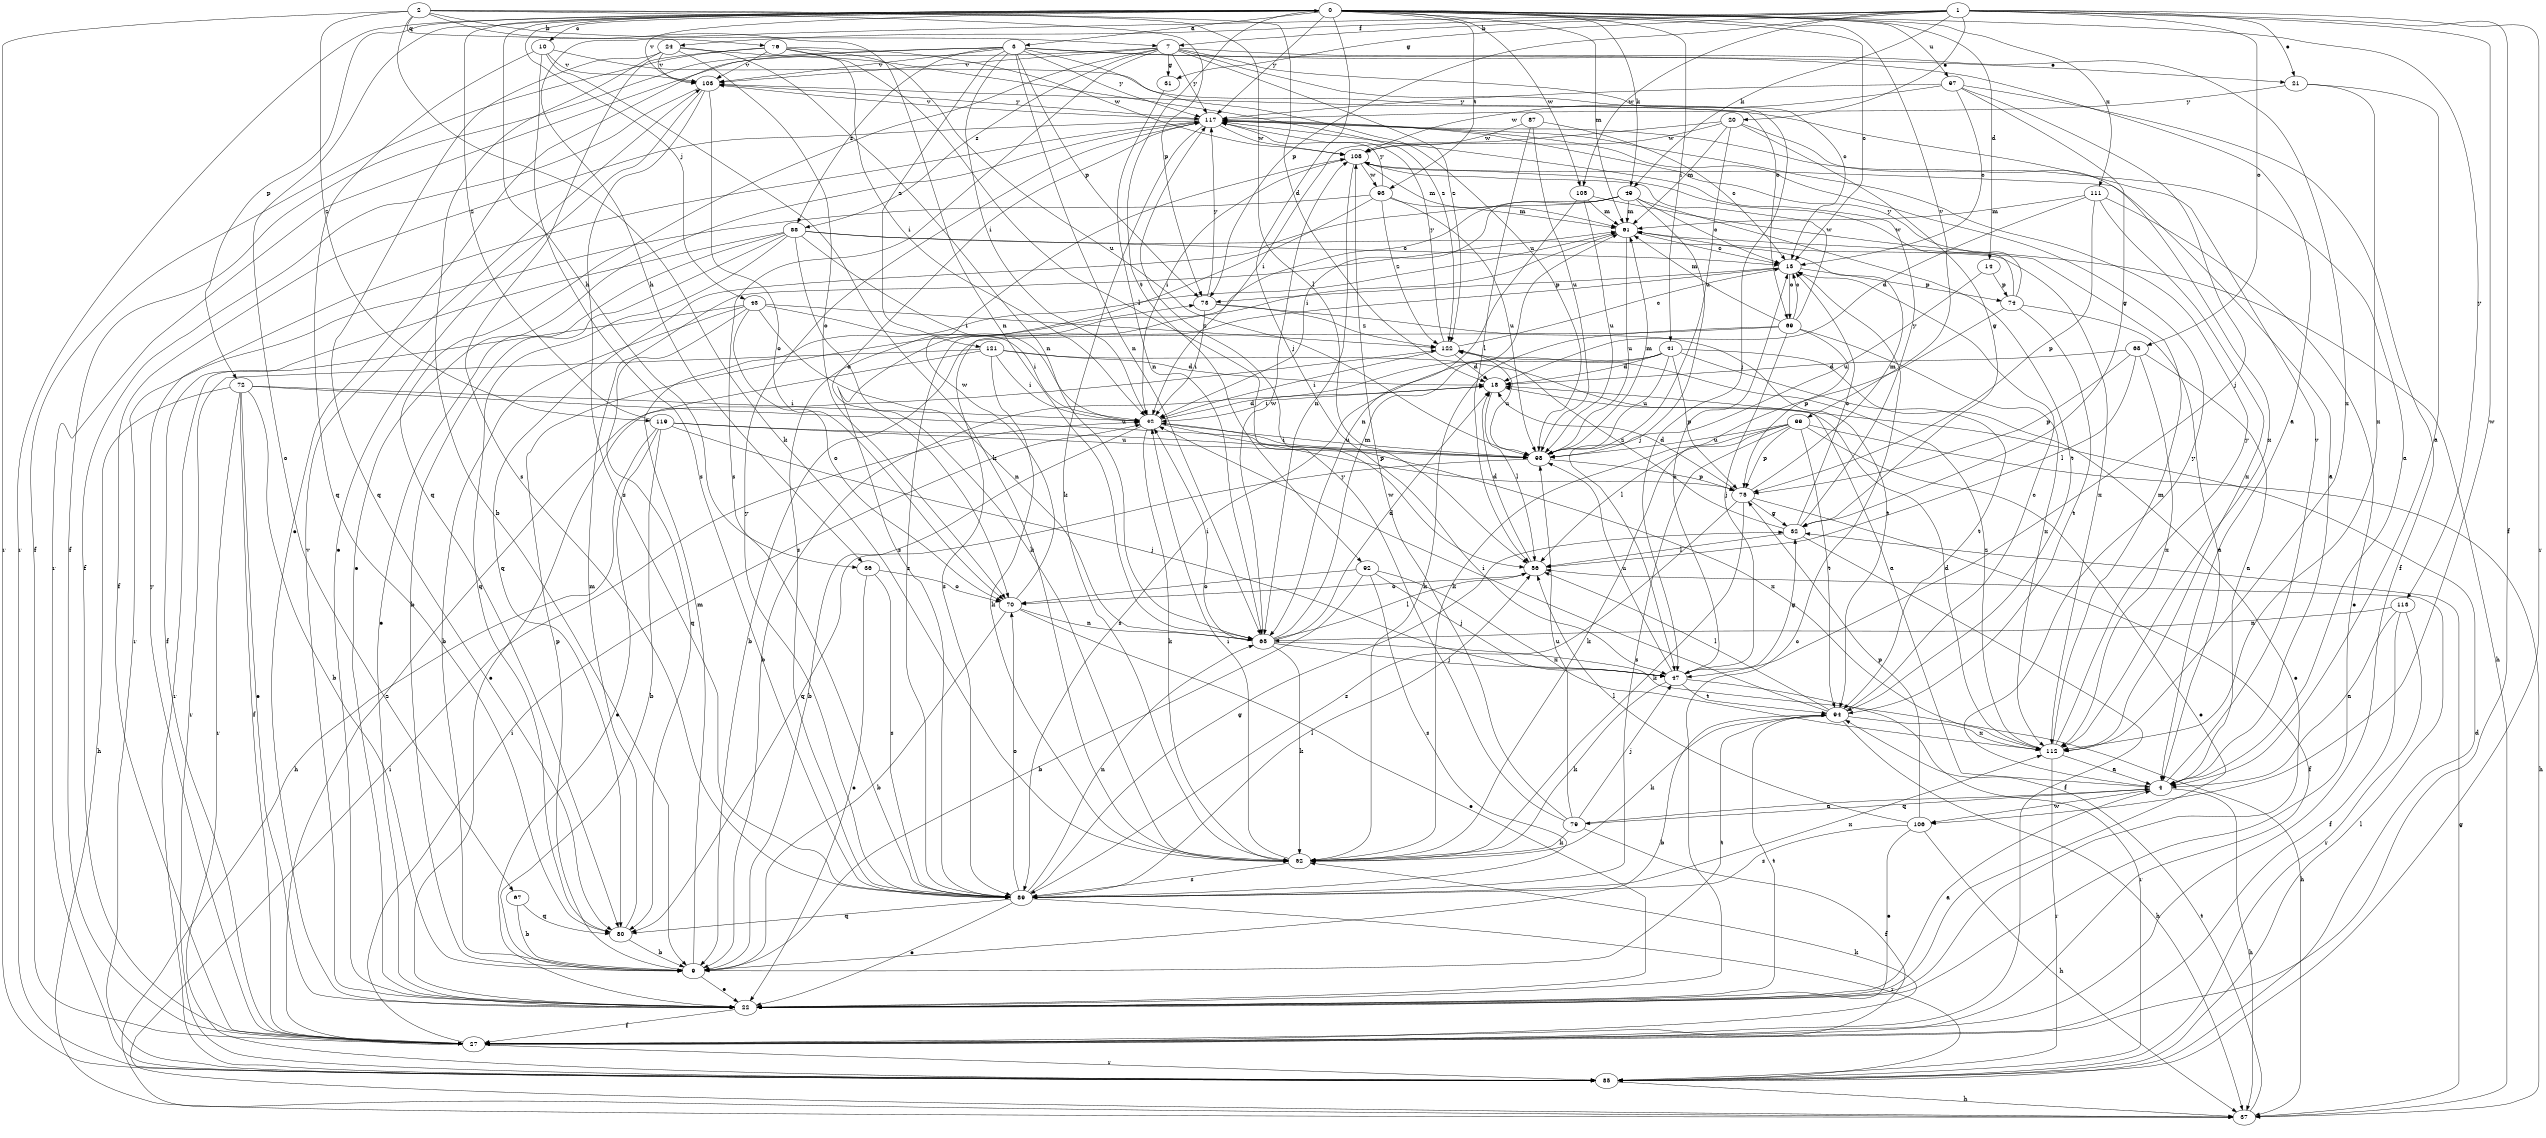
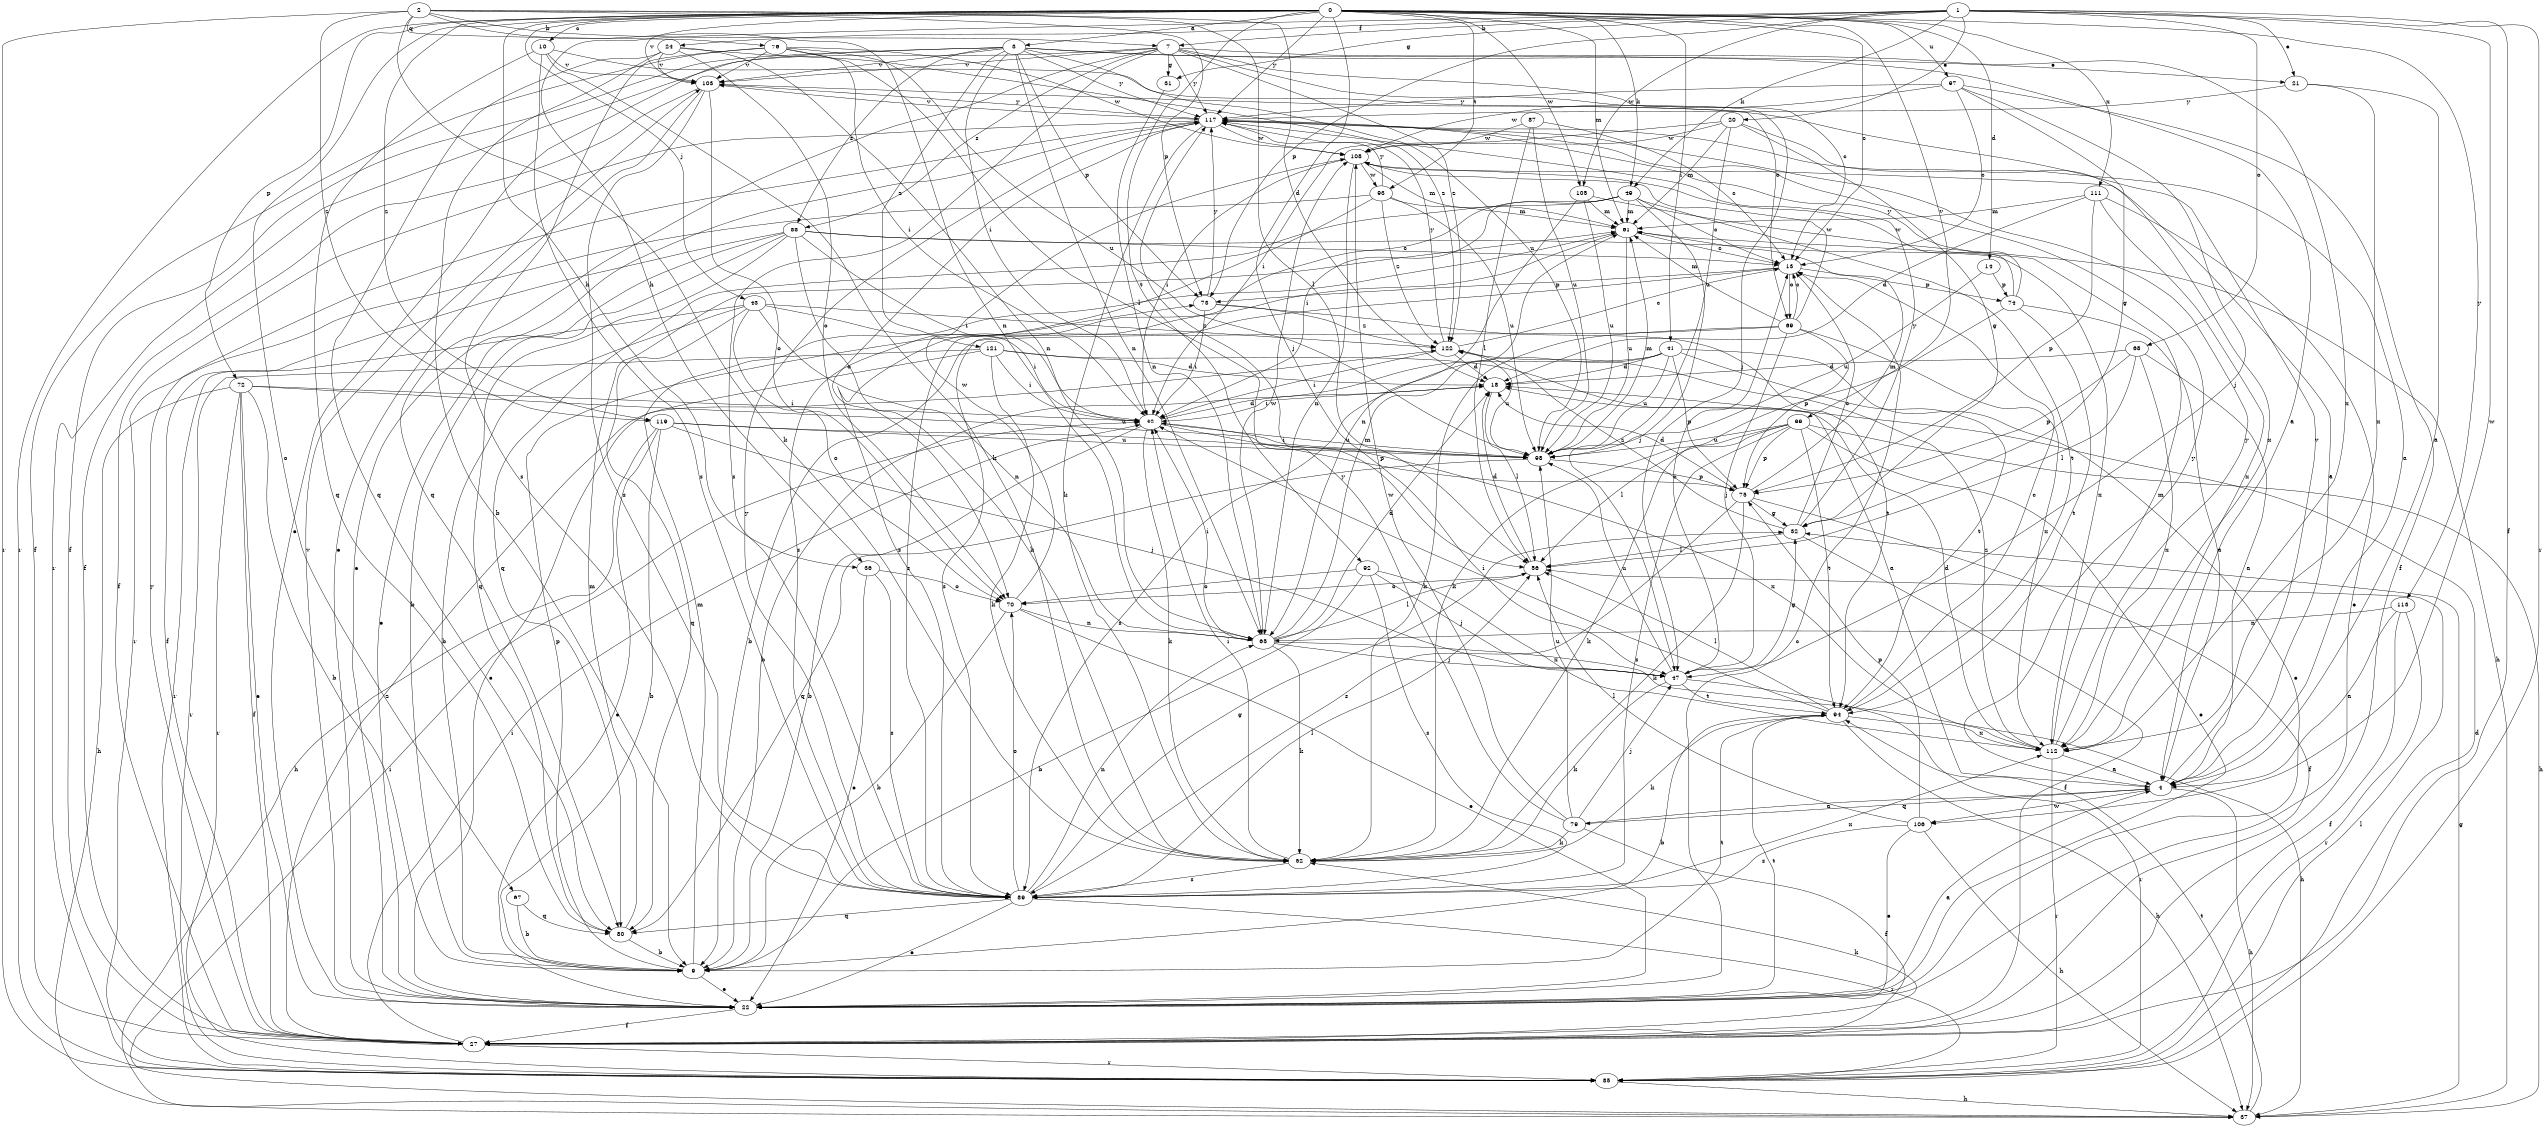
edge "119" -> "0": reversed
